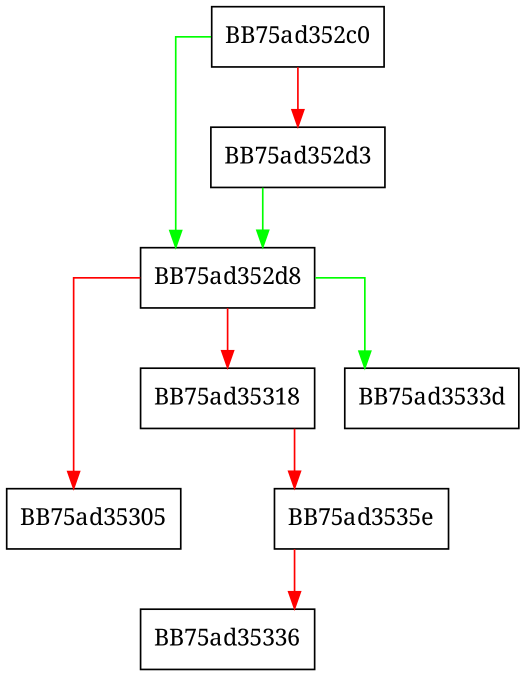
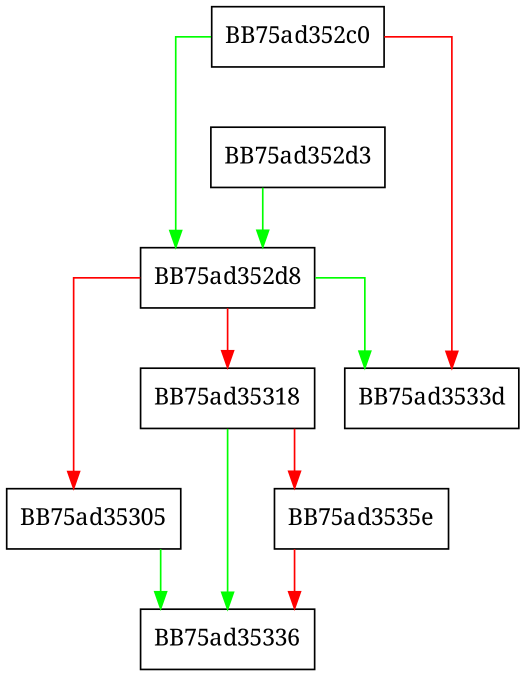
edge "BB75ad352c0" -> "BB75ad352d3": now "BB75ad352c0" -> "BB75ad3533d"
edge "BB75ad35318" -> "BB75ad35336": added
edge "BB75ad35305" -> "BB75ad35336": added
